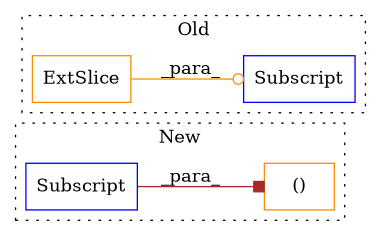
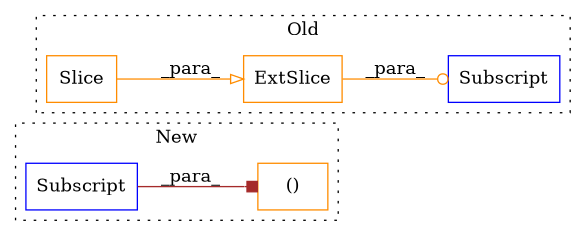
node "Slice": added
